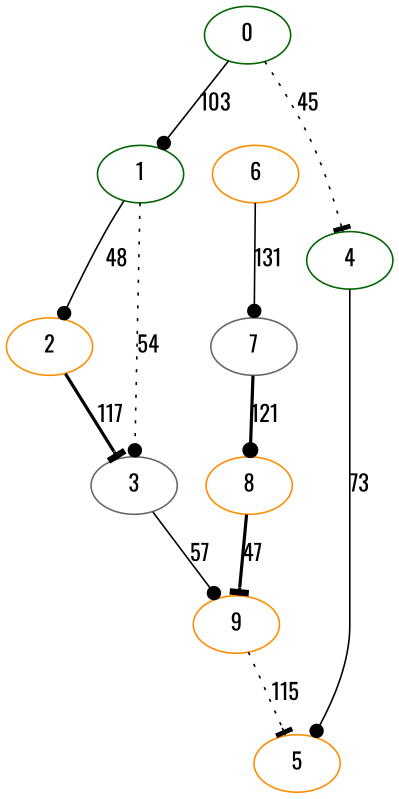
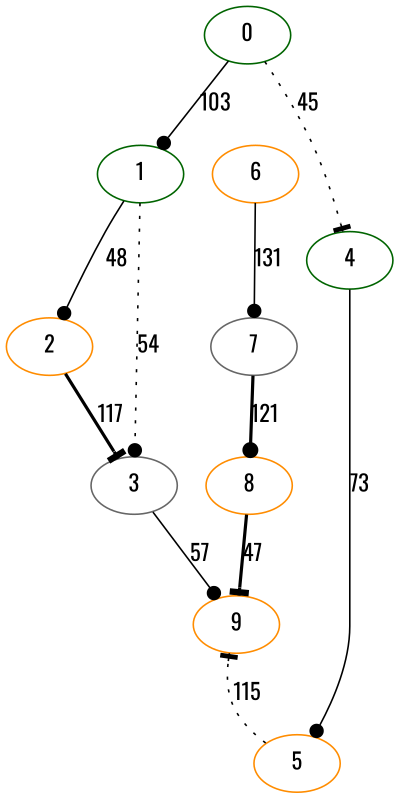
edge "9" -> "5": reversed
